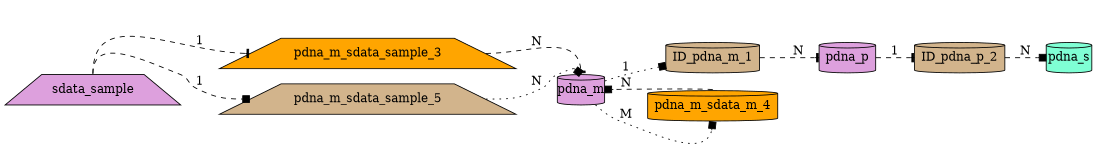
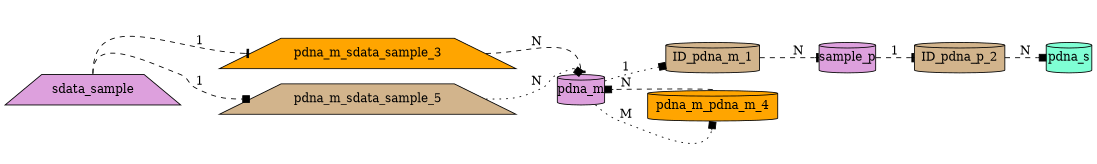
node "pdna_p": label "pdna_p" -> "sample_p"
node "pdna_m_sdata_m_4": label "pdna_m_sdata_m_4" -> "pdna_m_pdna_m_4"
